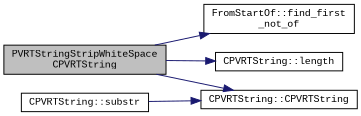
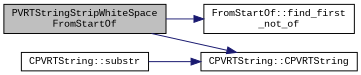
node "PVRTStringStripWhiteSpace CPVRTString": label "PVRTStringStripWhiteSpace CPVRTString" -> "PVRTStringStripWhiteSpace FromStartOf"
node "CPVRTString::length": removed
